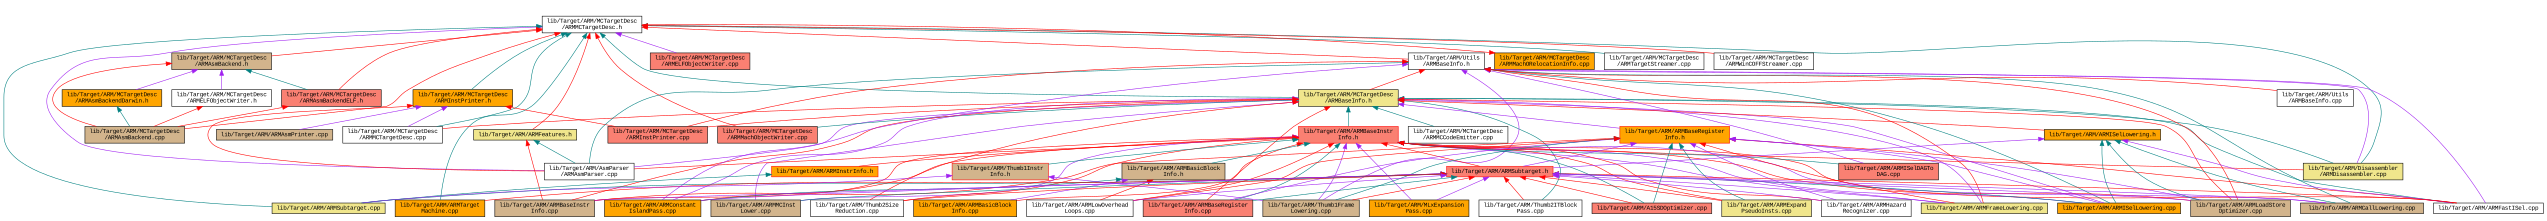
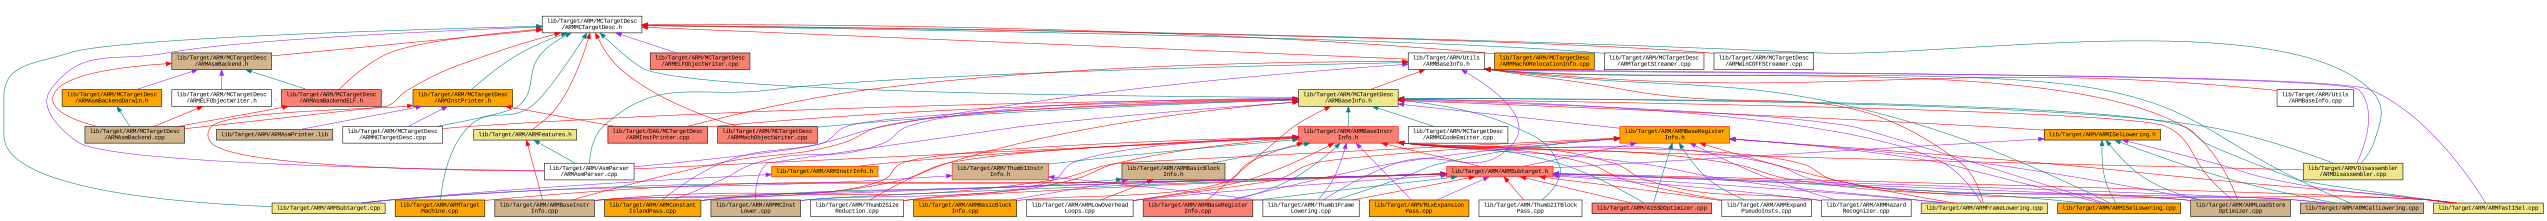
edge "lib/Target/ARM/MCTargetDesc /ARMMCTargetDesc.h" -> "lib/Target/ARM/MCTargetDesc /ARMMachORelocationInfo.cpp": reversed
node "lib/Target/ARM/ARMAsmPrinter.cpp": label "lib/Target/ARM/ARMAsmPrinter.cpp" -> "lib/Target/ARM/ARMAsmPrinter.lib"
node "lib/Target/ARM/MCTargetDesc /ARMInstPrinter.cpp": label "lib/Target/ARM/MCTargetDesc /ARMInstPrinter.cpp" -> "lib/Target/DAG/MCTargetDesc /ARMInstPrinter.cpp"
node "lib/Target/ARM/ARMISelDAGTo DAG.cpp": removed
edge "lib/Target/ARM/ARMISelLowering.cpp" -> "lib/Target/ARM/ARMBaseInstr Info.h": removed
edge "lib/Target/ARM/ARMSubtarget.cpp" -> "lib/Target/ARM/ARMInstrInfo.h": color teal -> purple
node "lib/Target/ARM/Thumb1Frame Lowering.cpp": fillcolor tan -> white
node "lib/Target/ARM/ARMExpand PseudoInsts.cpp": fillcolor khaki -> white
node "lib/Info/ARM/ARMCallLowering.cpp": label "lib/Info/ARM/ARMCallLowering.cpp" -> "lib/Target/ARM/ARMCallLowering.cpp"
node "lib/Target/ARM/ARMFastISel.cpp": fillcolor white -> khaki
